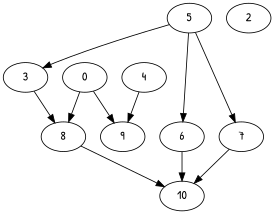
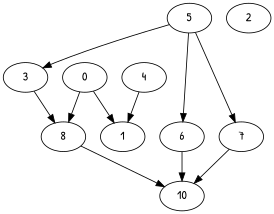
node "9": label "9" -> "1"
